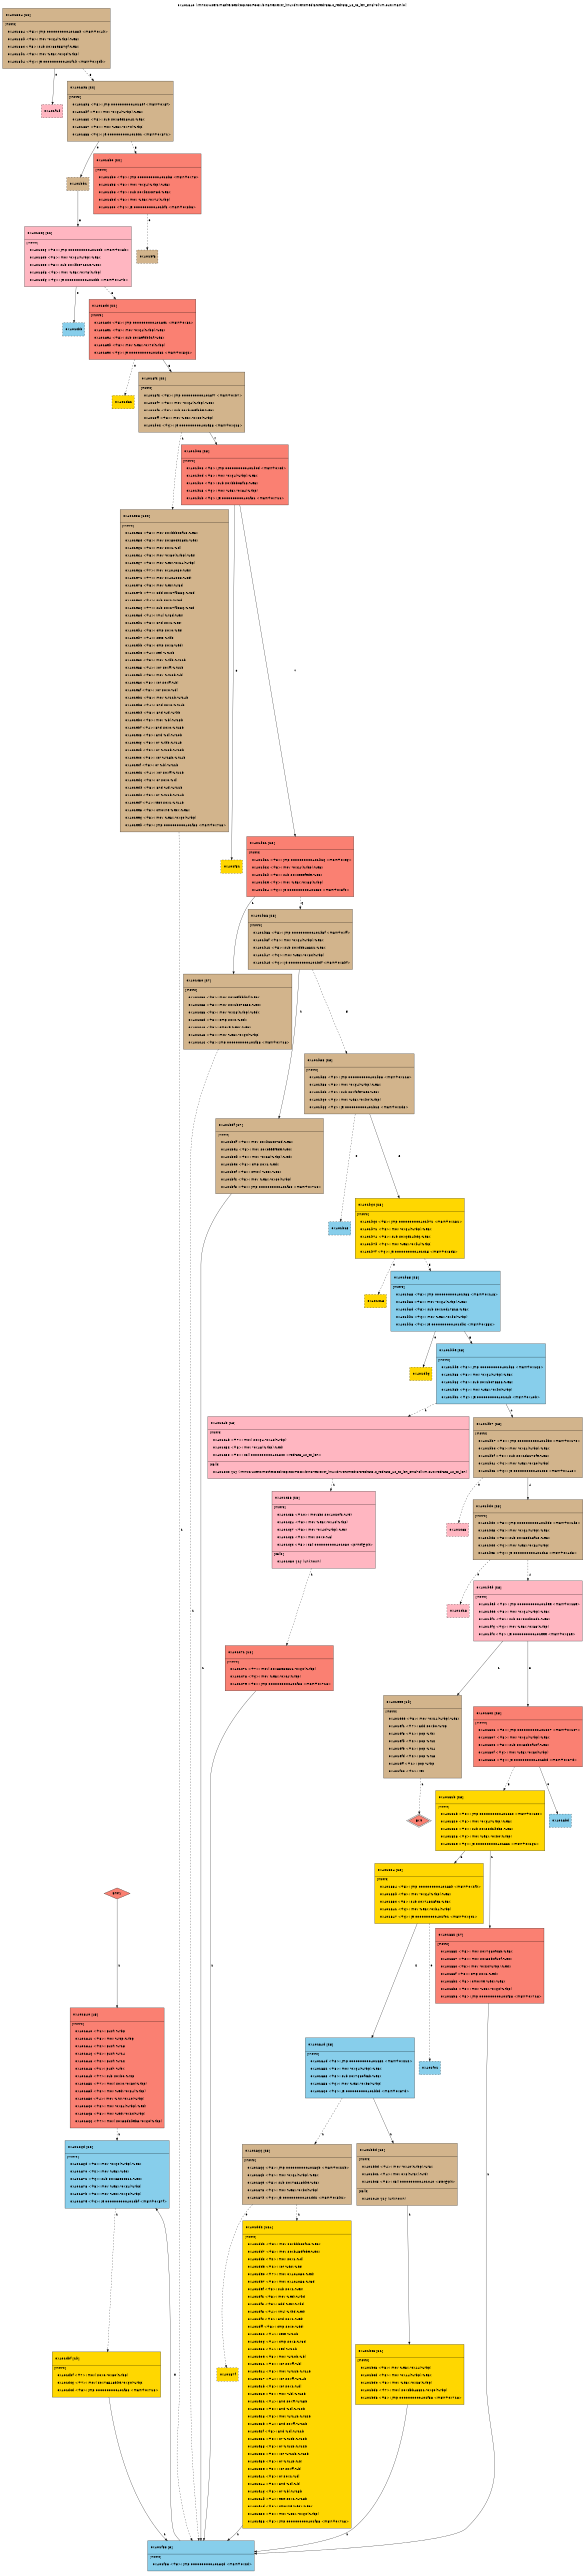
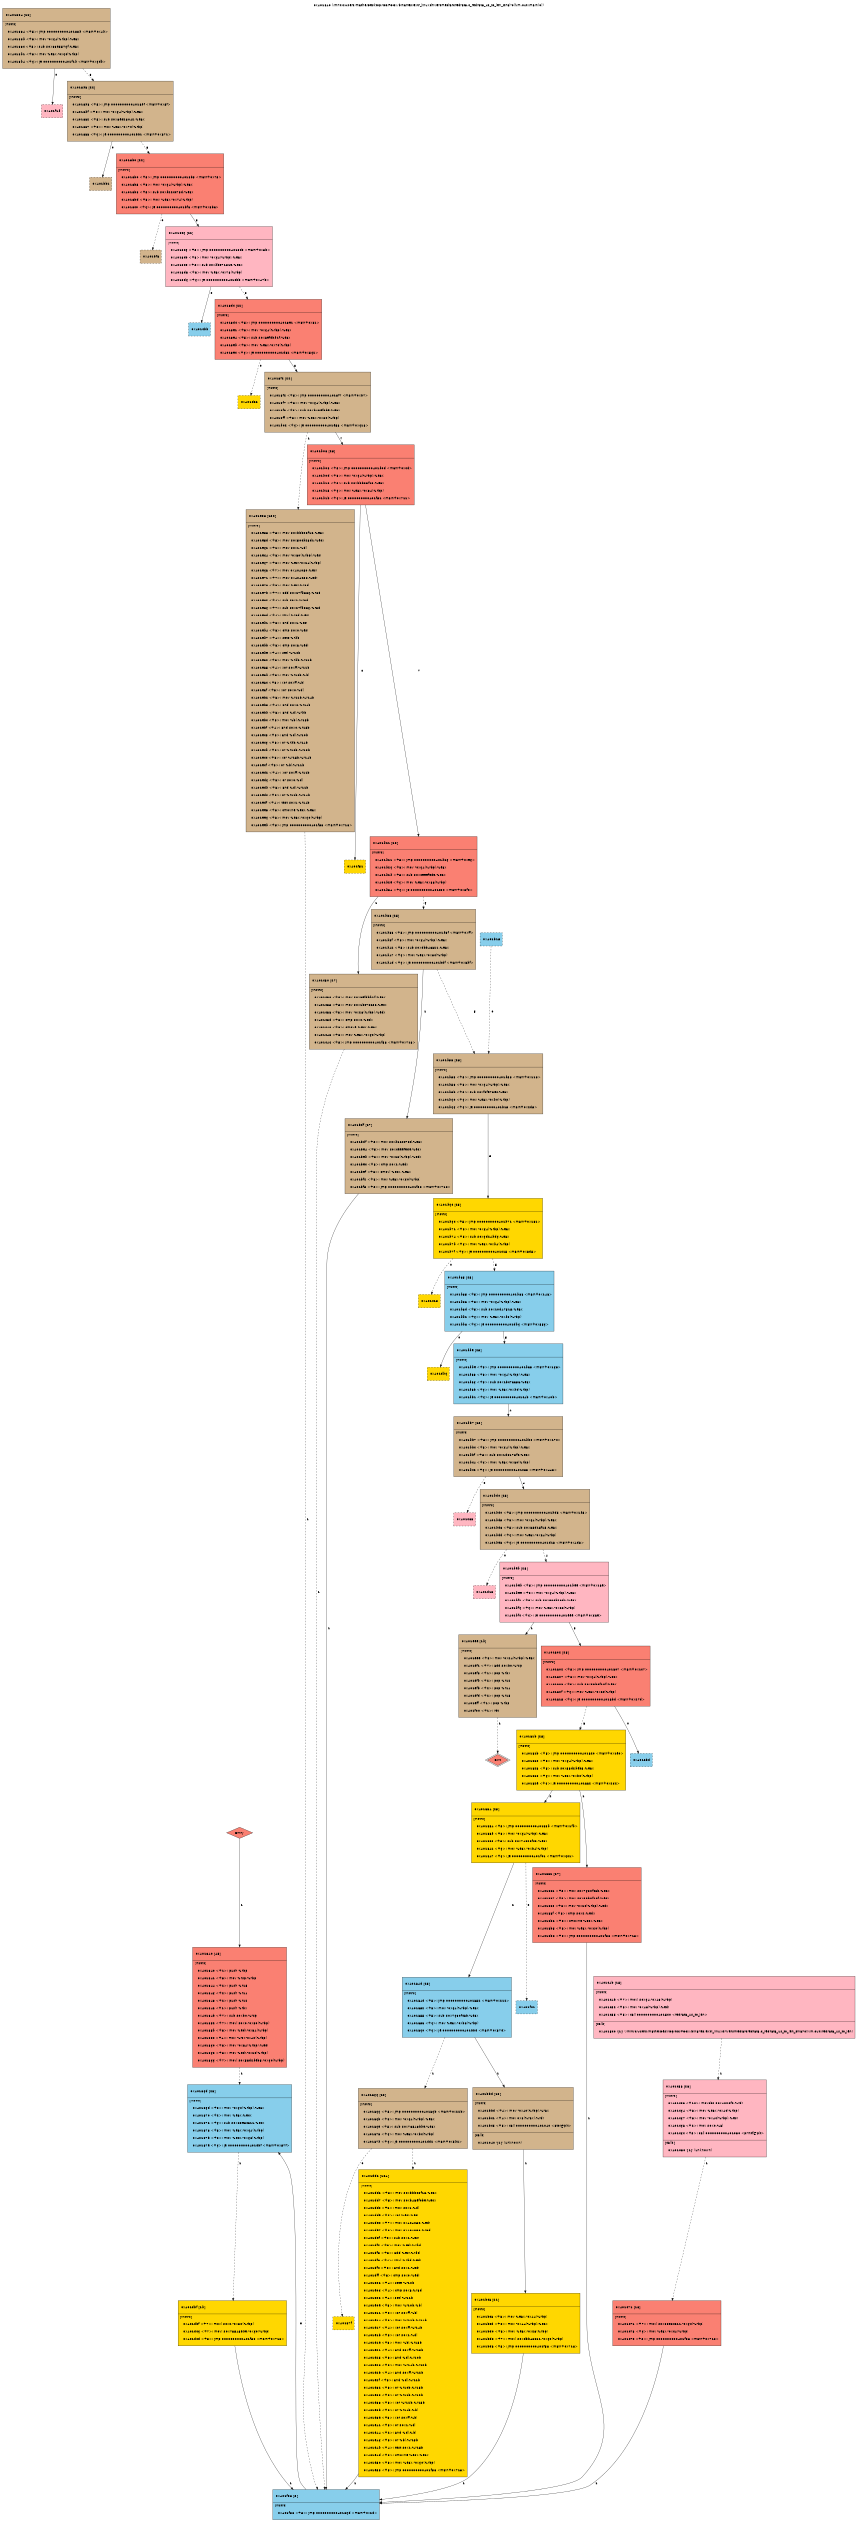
edge "0x401bb1" -> "0x4018c6 [22]": now "0x4018b0 [22]" -> "0x4018c6 [22]"
edge "0x401953 [25]" -> "0x401b15": reversed
edge "0x40199e [25]" -> "0x401c4b [15]": removed, label "1"
